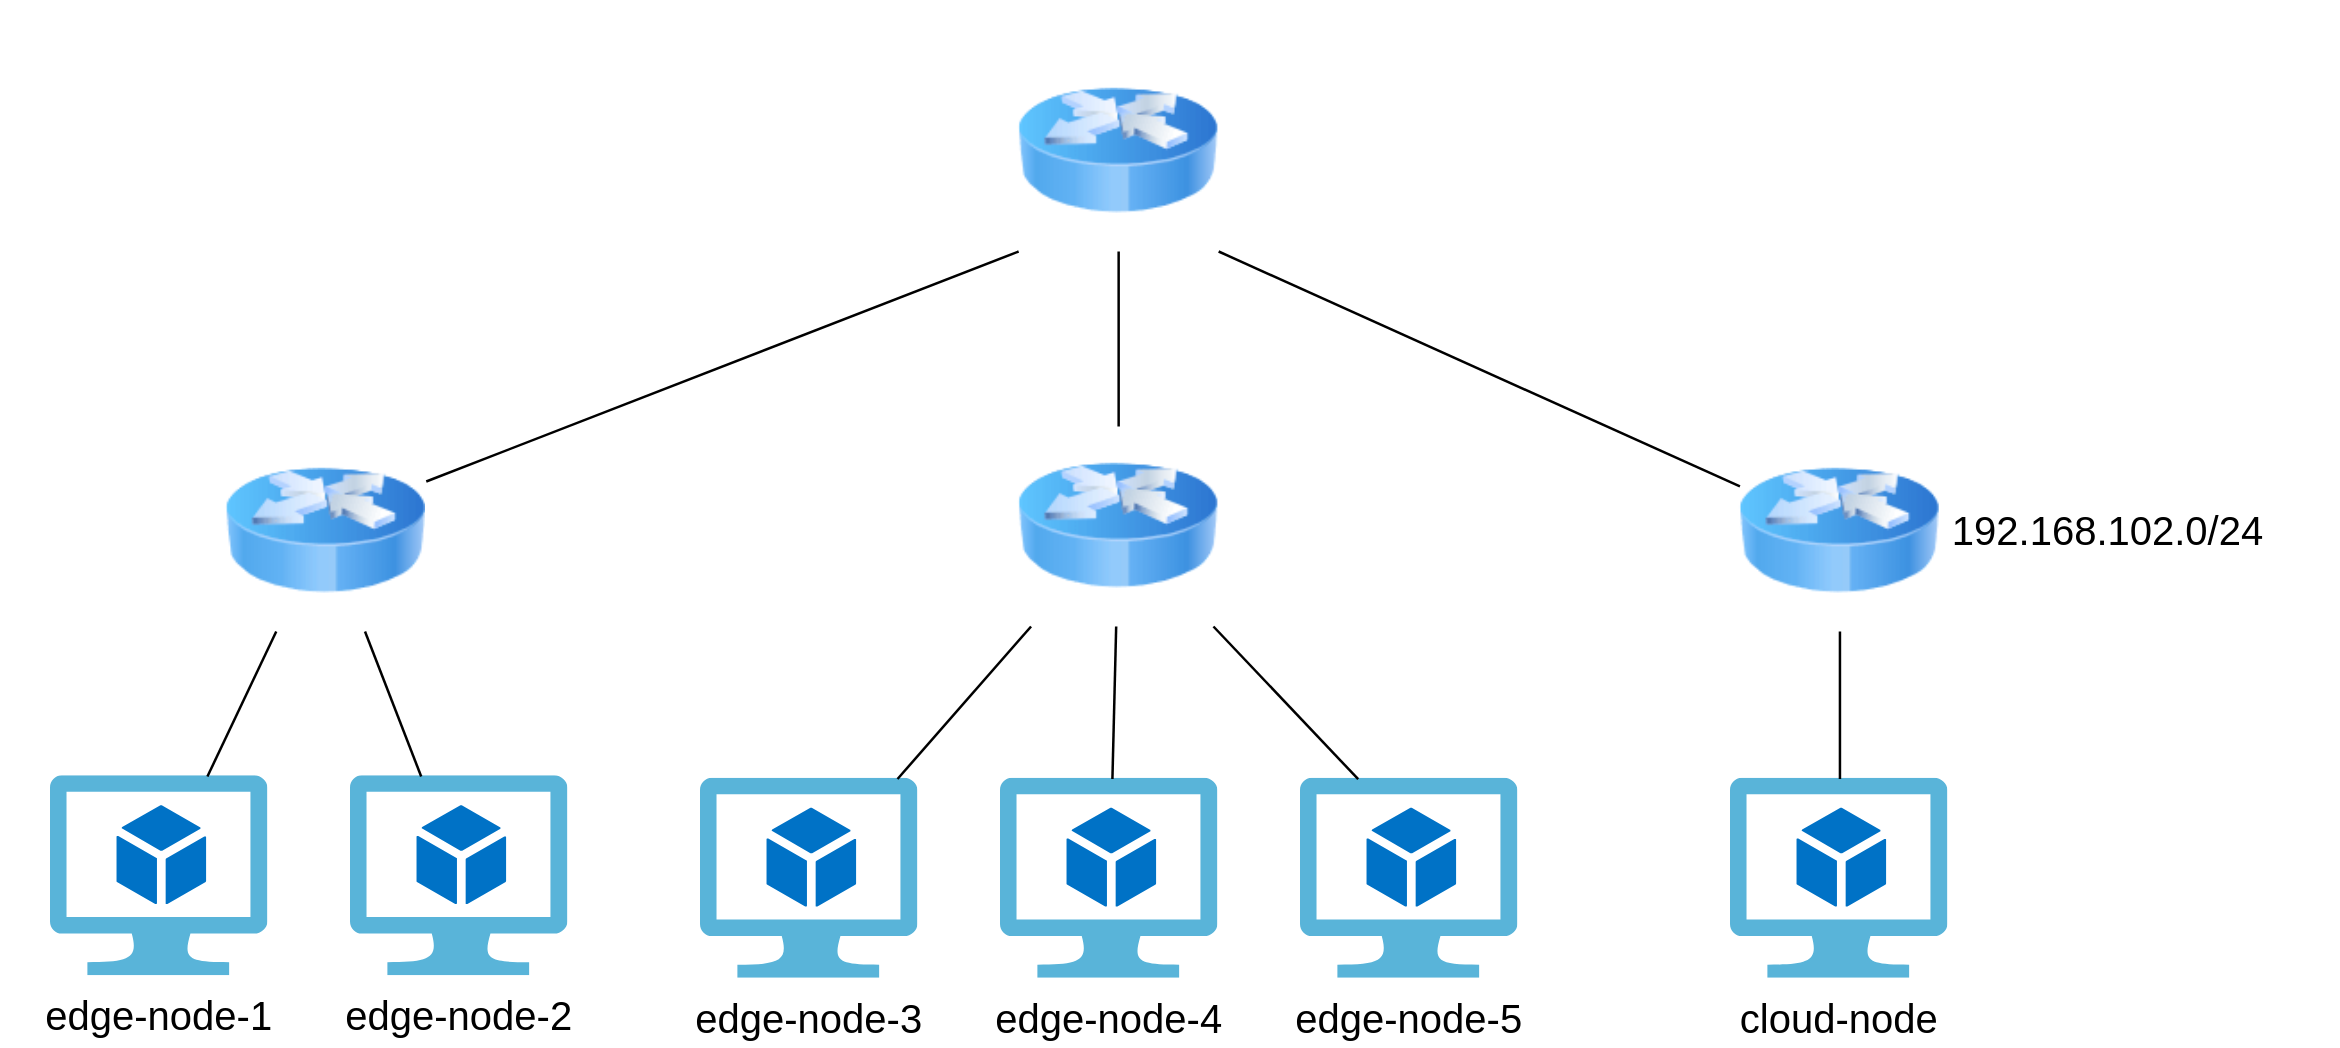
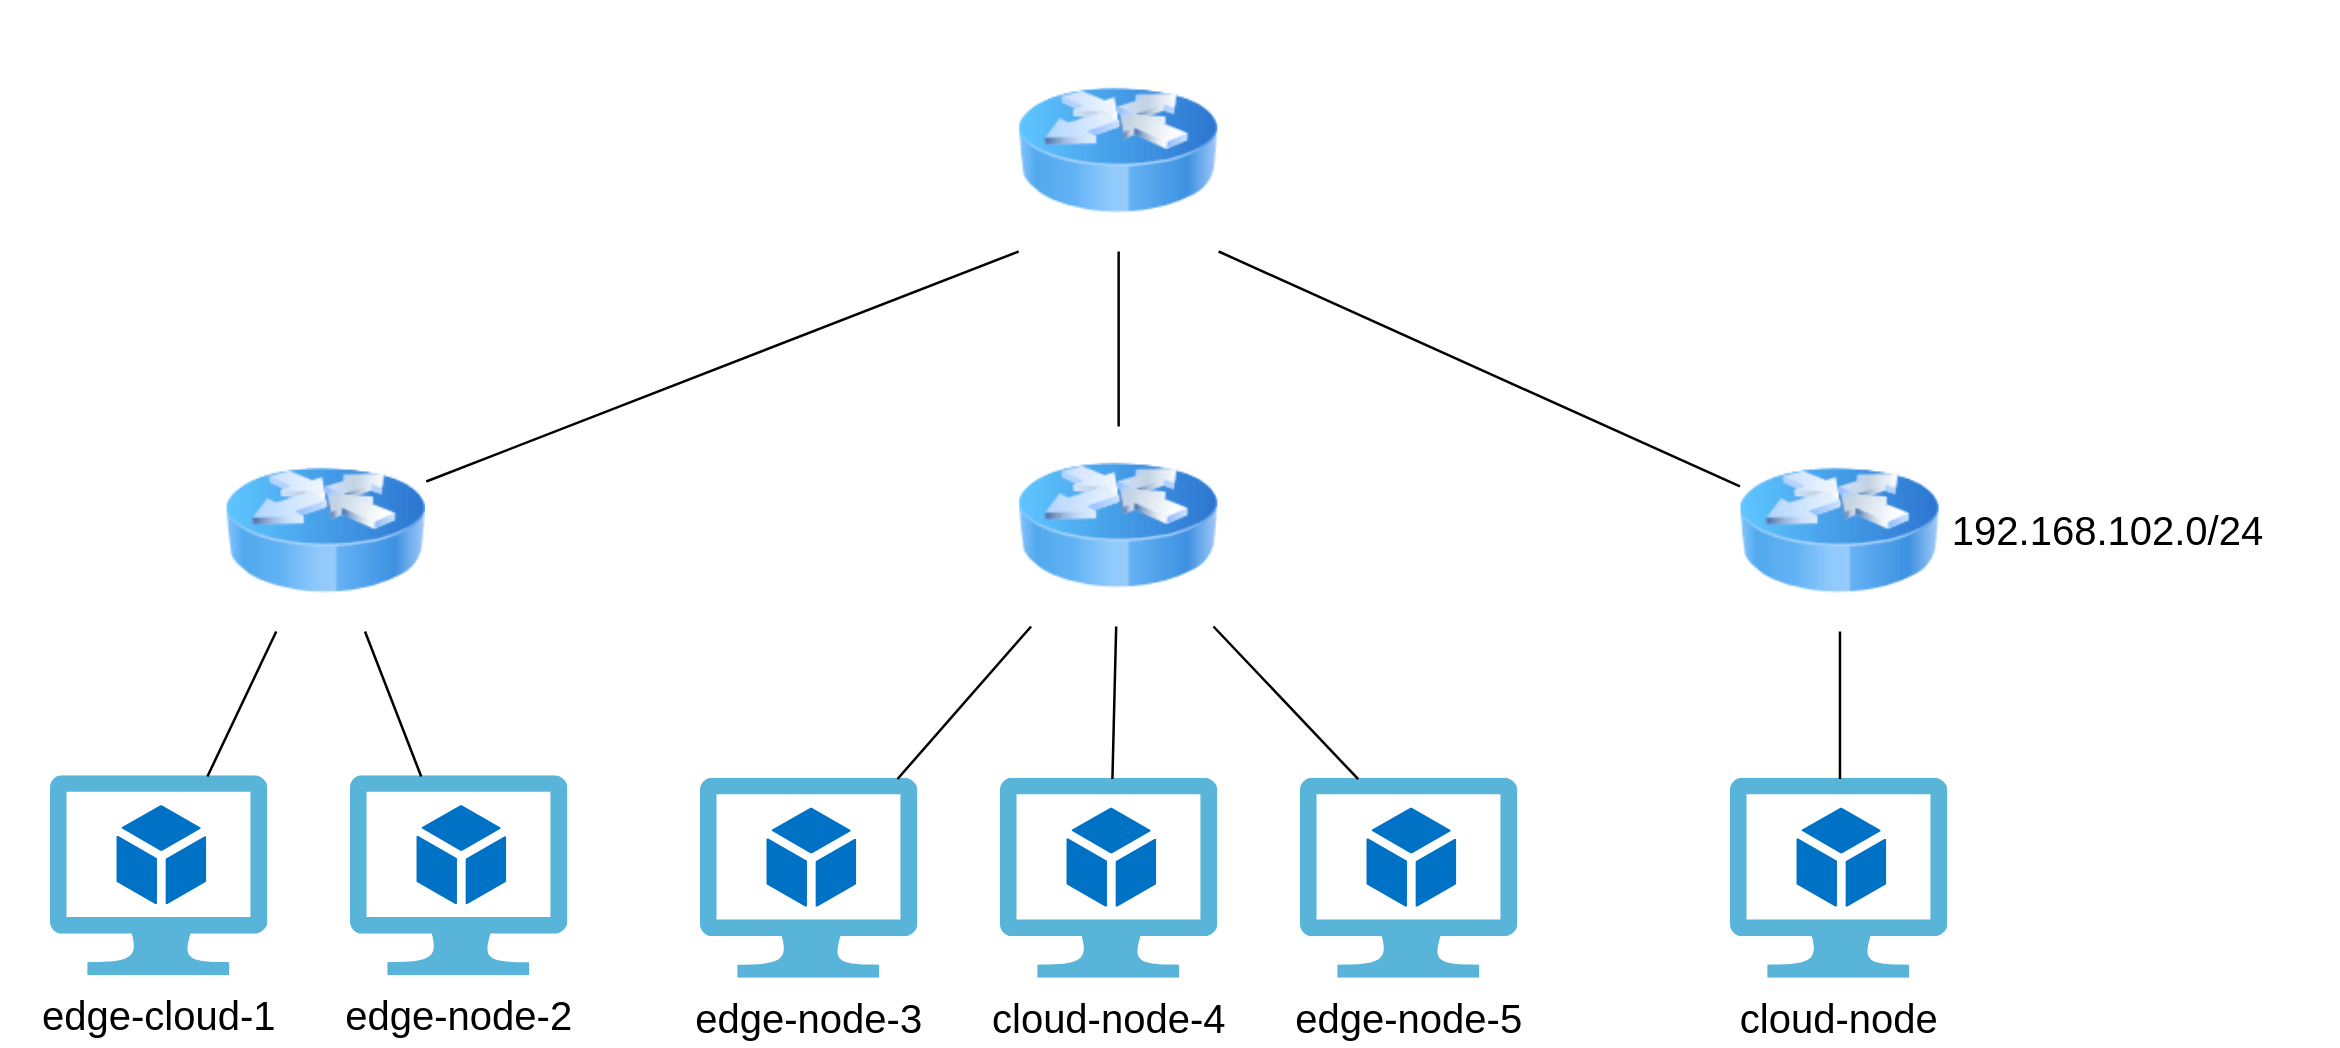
node "edge-node-1": label "edge-node-1" -> "edge-cloud-1"
node "edge-node-4": label "edge-node-4" -> "cloud-node-4"
